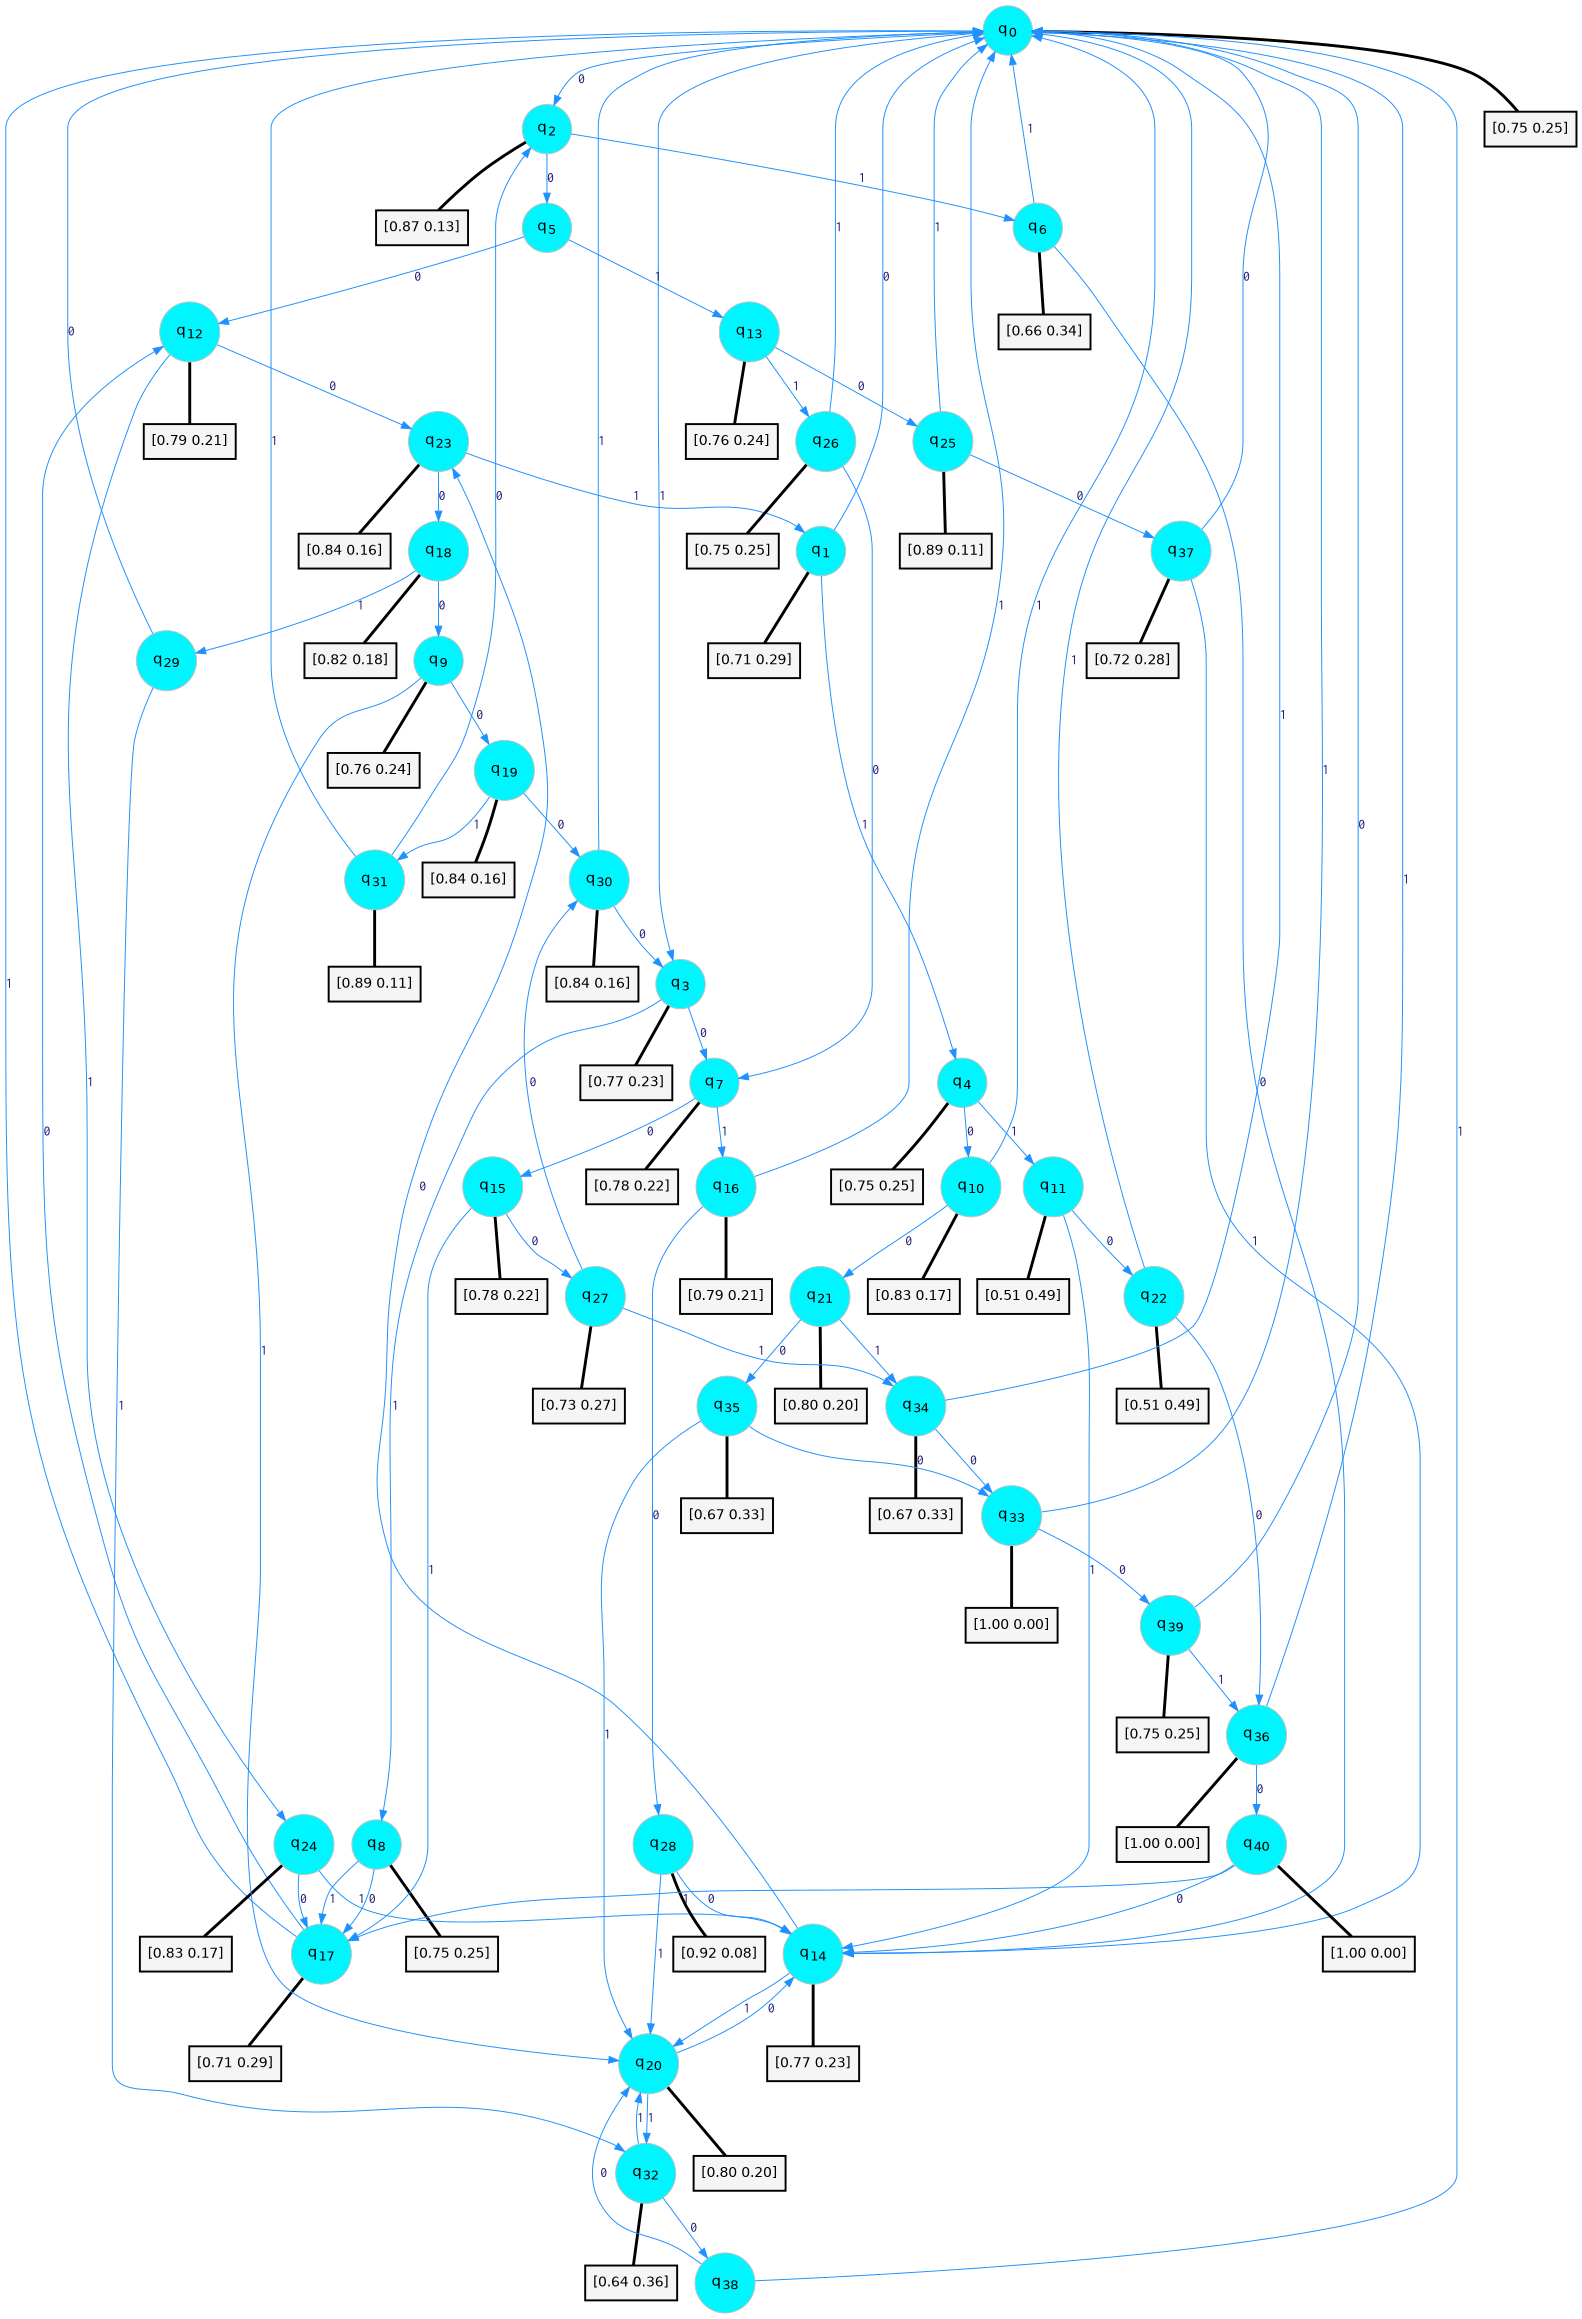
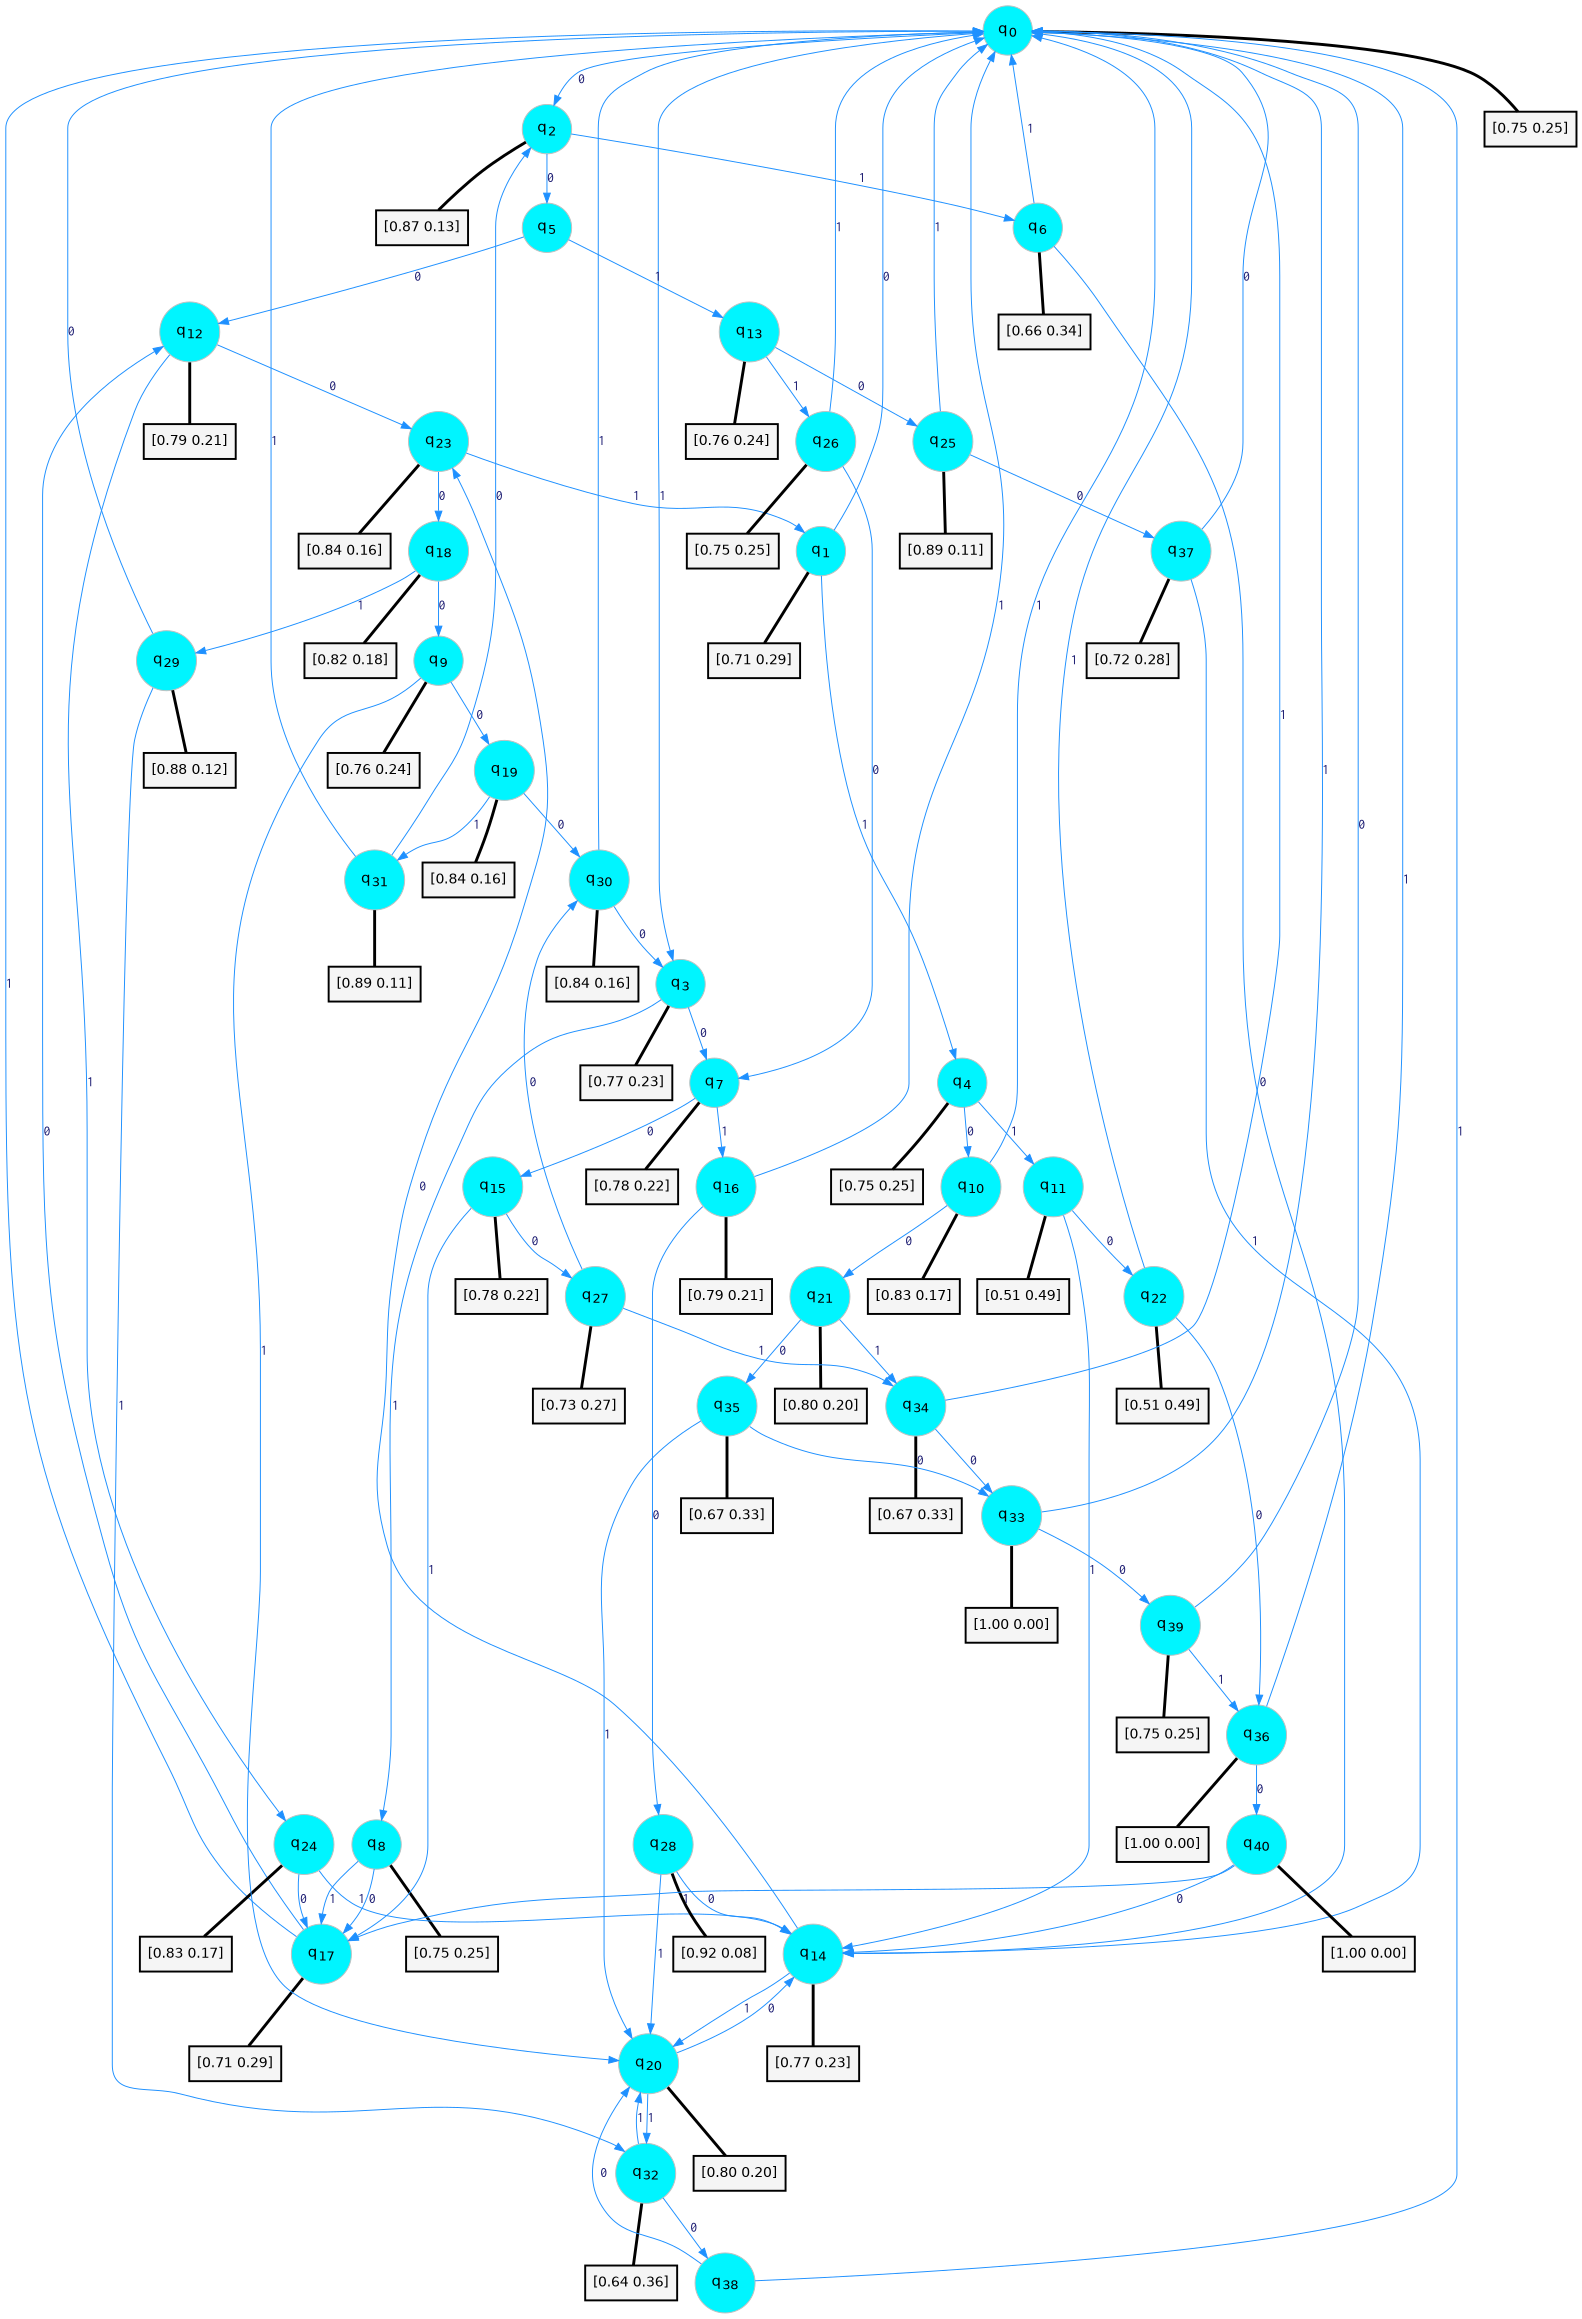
node "[0.88 0.12]": added
